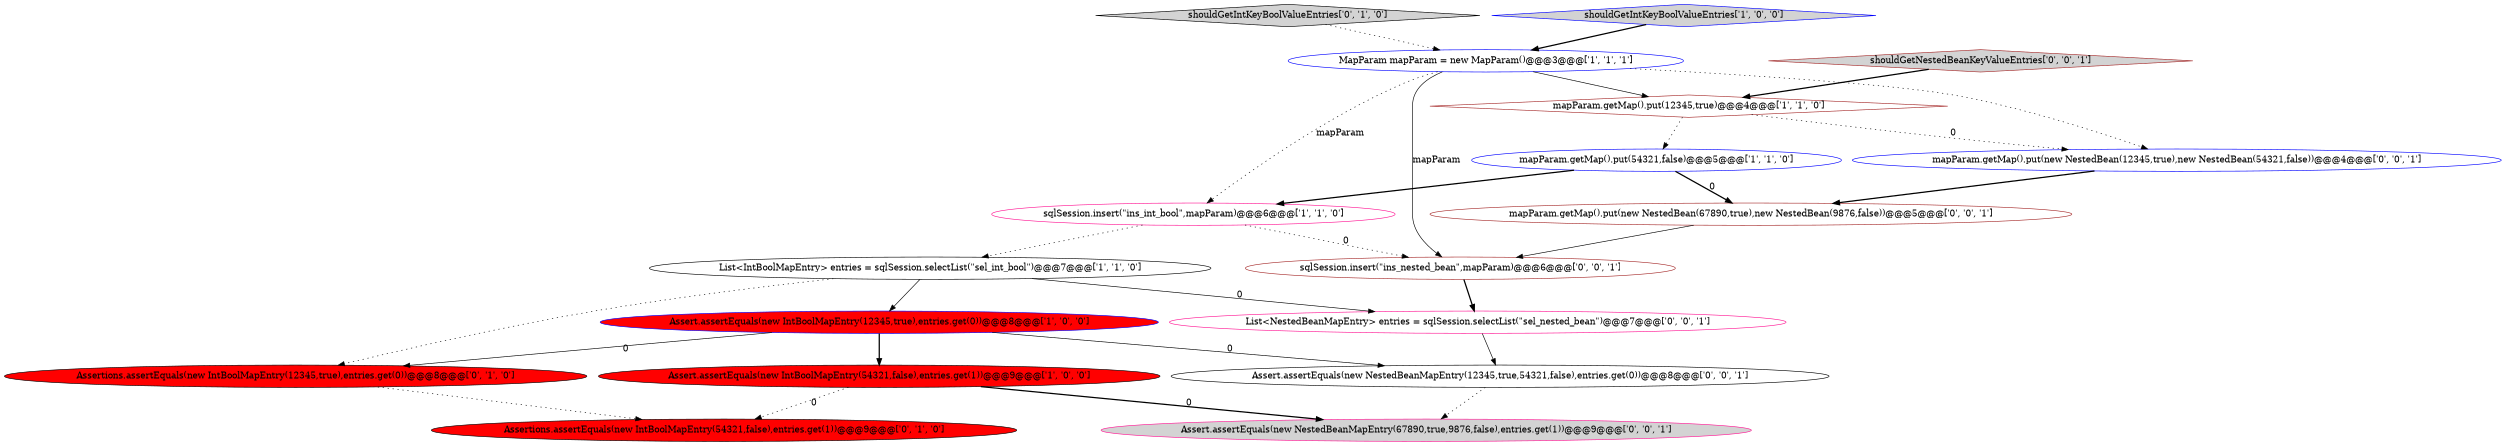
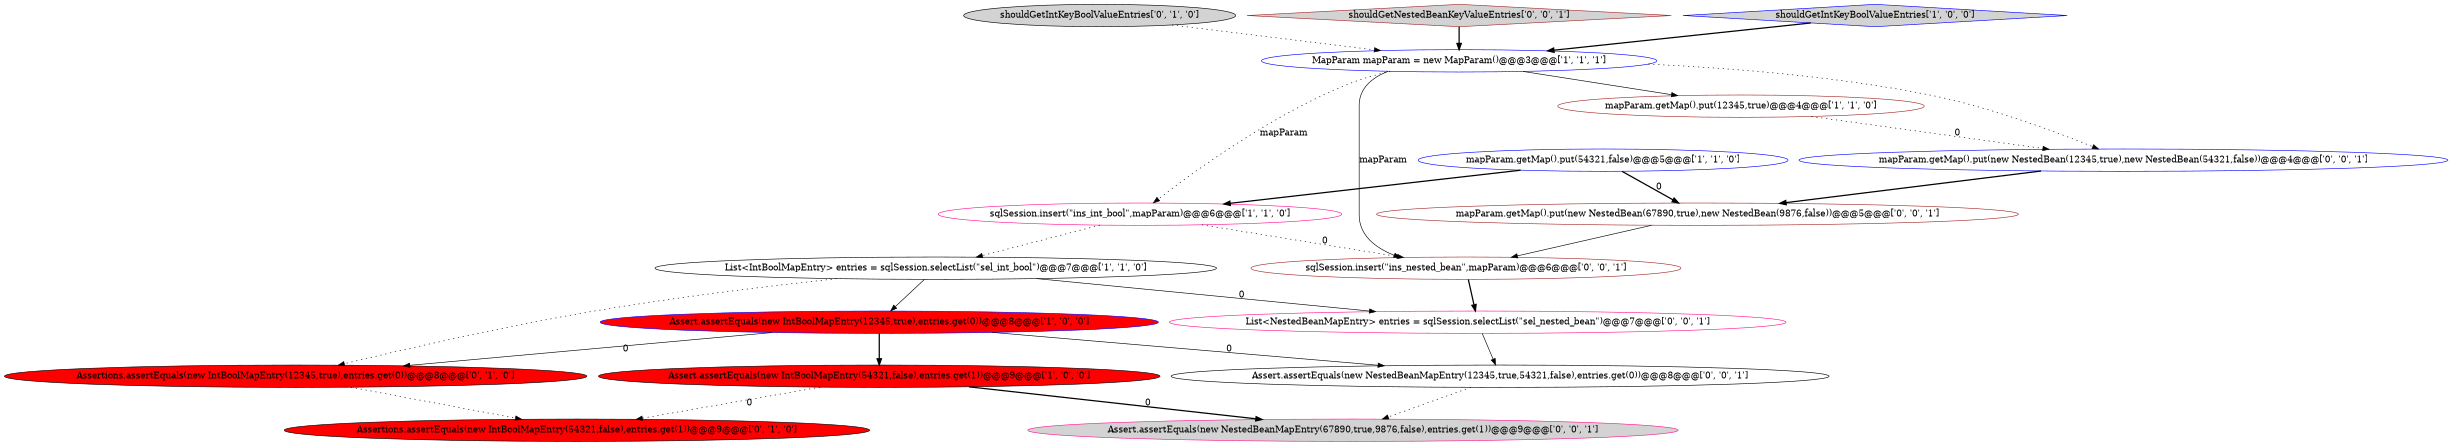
node "shouldGetIntKeyBoolValueEntries['0', '1', '0']": shape diamond -> ellipse
edge "shouldGetNestedBeanKeyValueEntries['0', '0', '1']" -> "mapParam.getMap().put(12345,true)@@@4@@@['1', '1', '0']": now "shouldGetNestedBeanKeyValueEntries['0', '0', '1']" -> "MapParam mapParam = new MapParam()@@@3@@@['1', '1', '1']"
node "mapParam.getMap().put(12345,true)@@@4@@@['1', '1', '0']": shape diamond -> ellipse
edge "mapParam.getMap().put(12345,true)@@@4@@@['1', '1', '0']" -> "mapParam.getMap().put(54321,false)@@@5@@@['1', '1', '0']": removed
